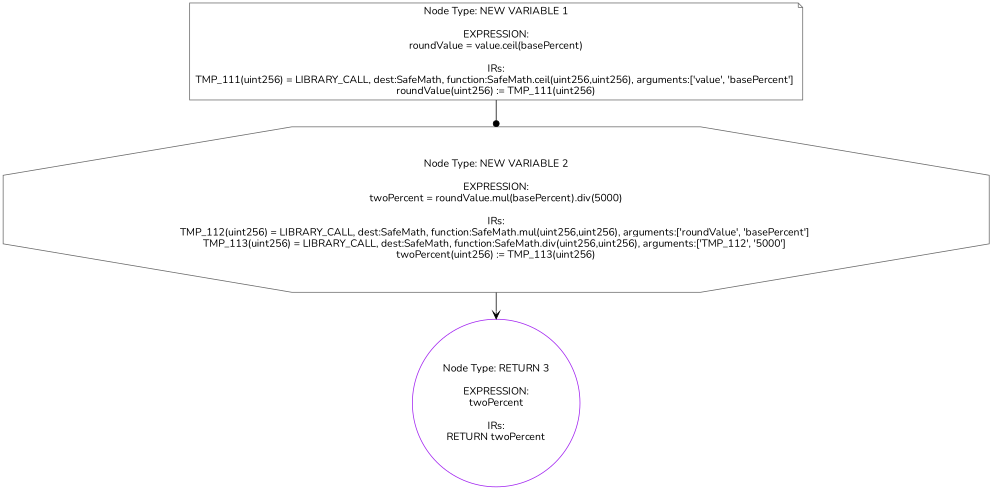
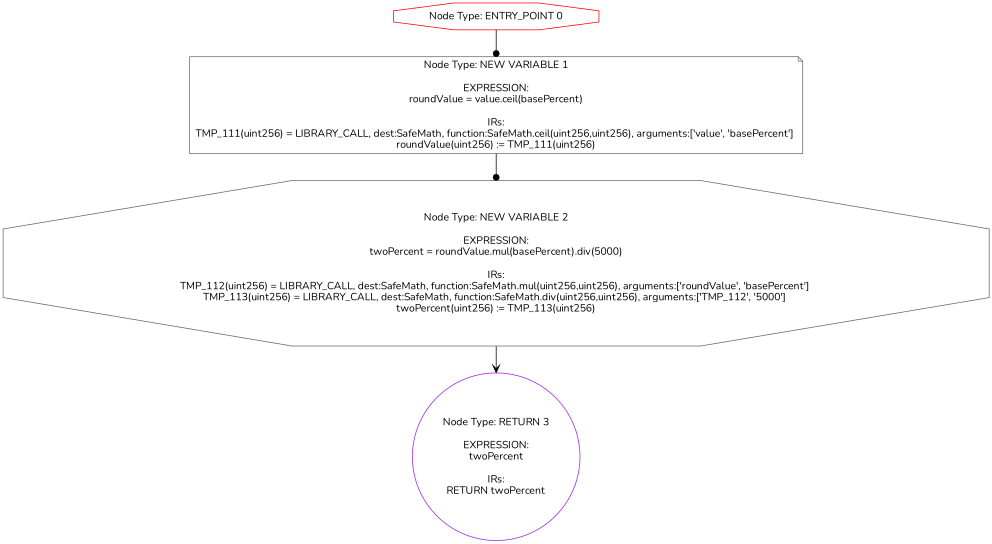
node "Node Type: ENTRY_POINT 0": added
